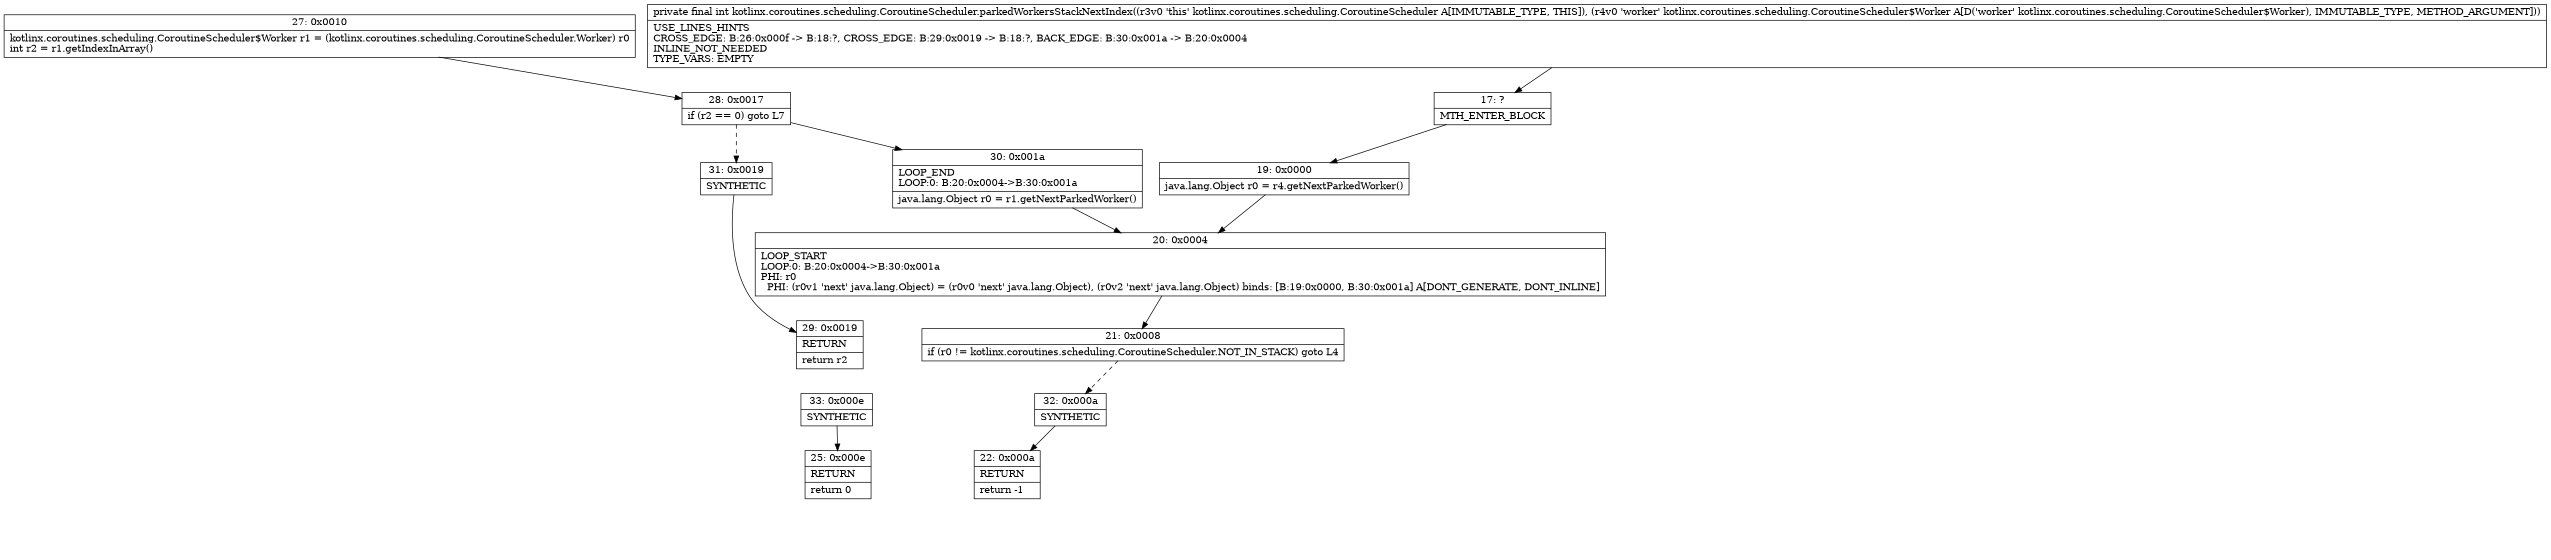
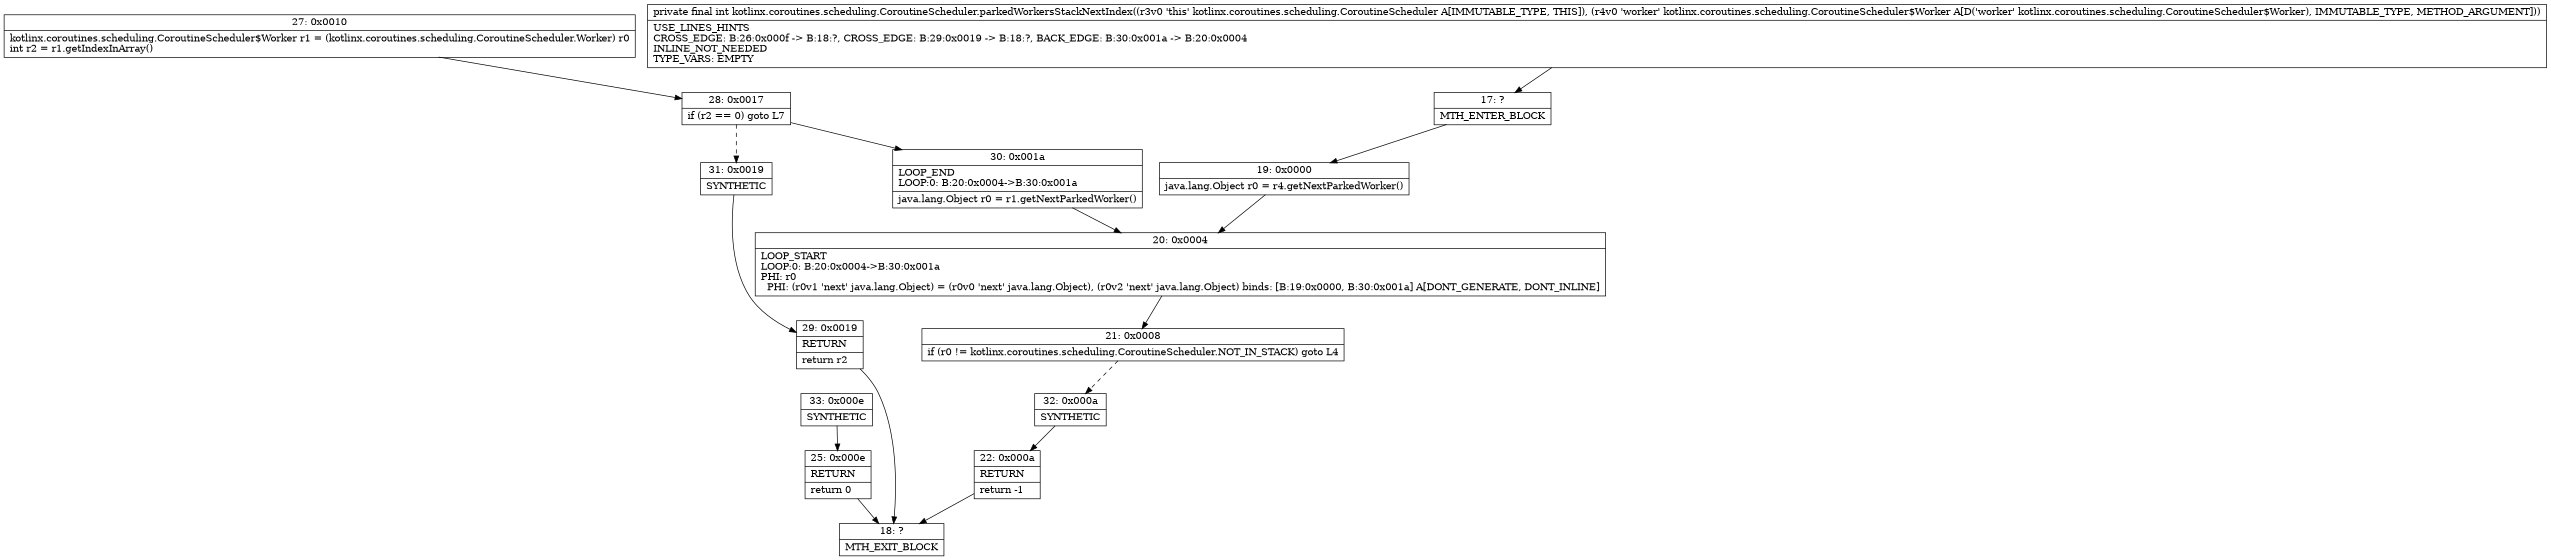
node "18: ?": added
